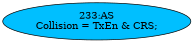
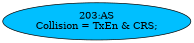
node "233:AS Collision = TxEn & CRS;": label "233:AS Collision = TxEn & CRS;" -> "203:AS Collision = TxEn & CRS;"
